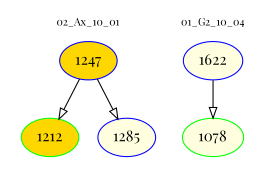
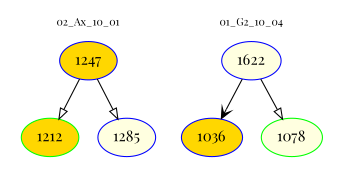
node "1036": added
